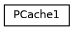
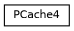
node "PCache1": label "PCache1" -> "PCache4"
